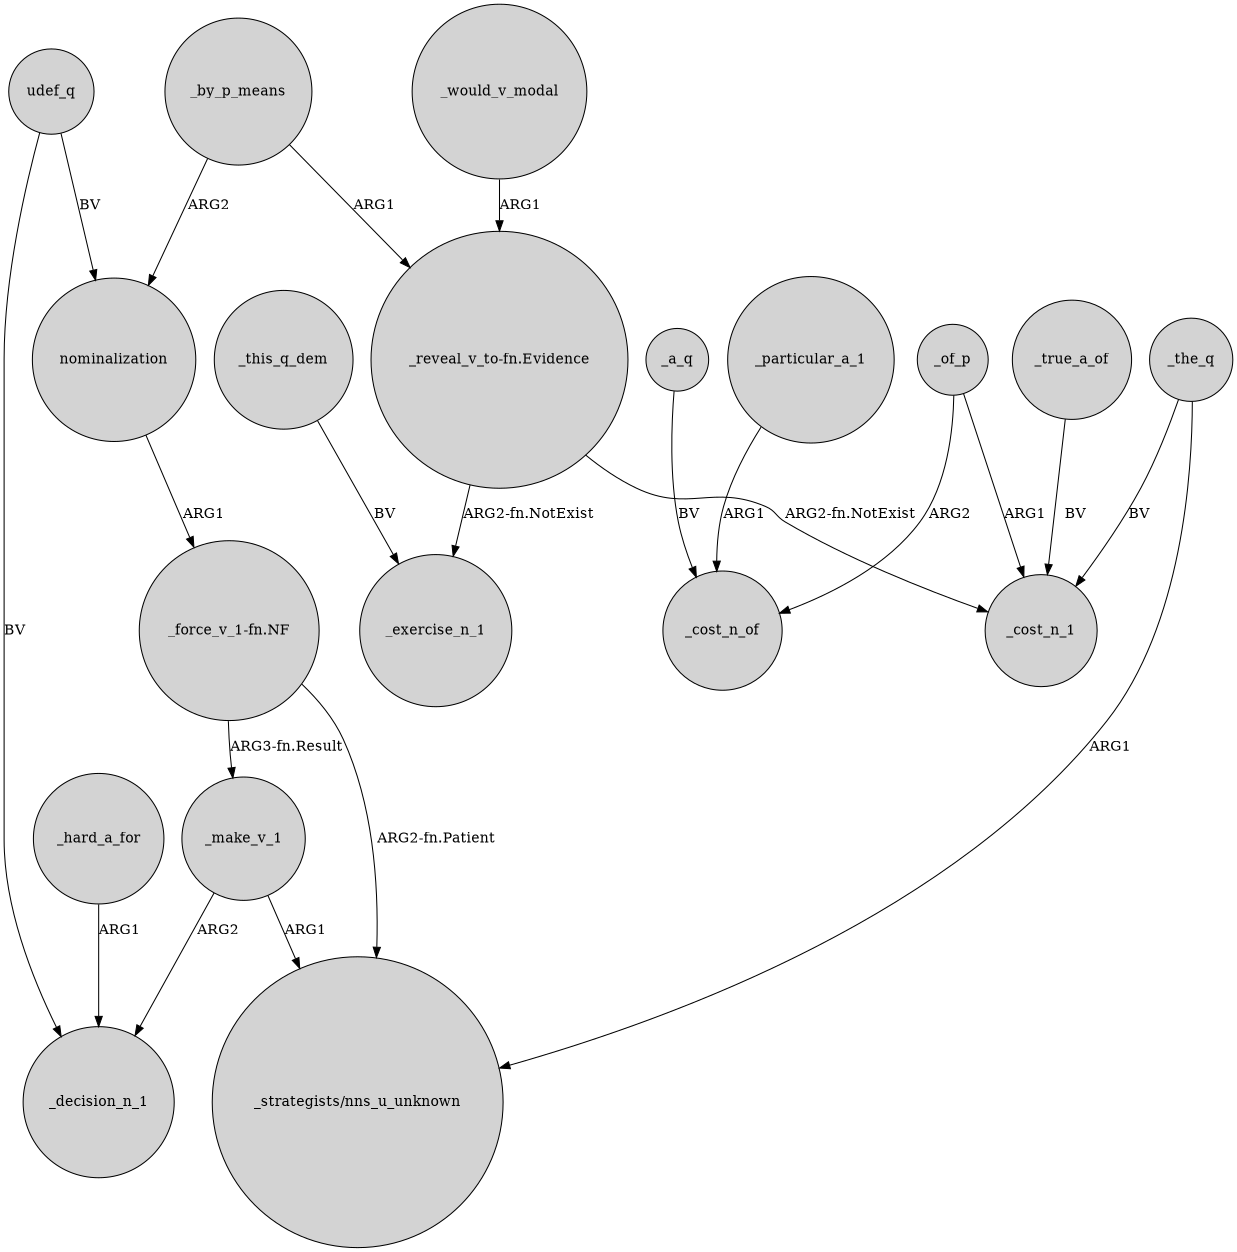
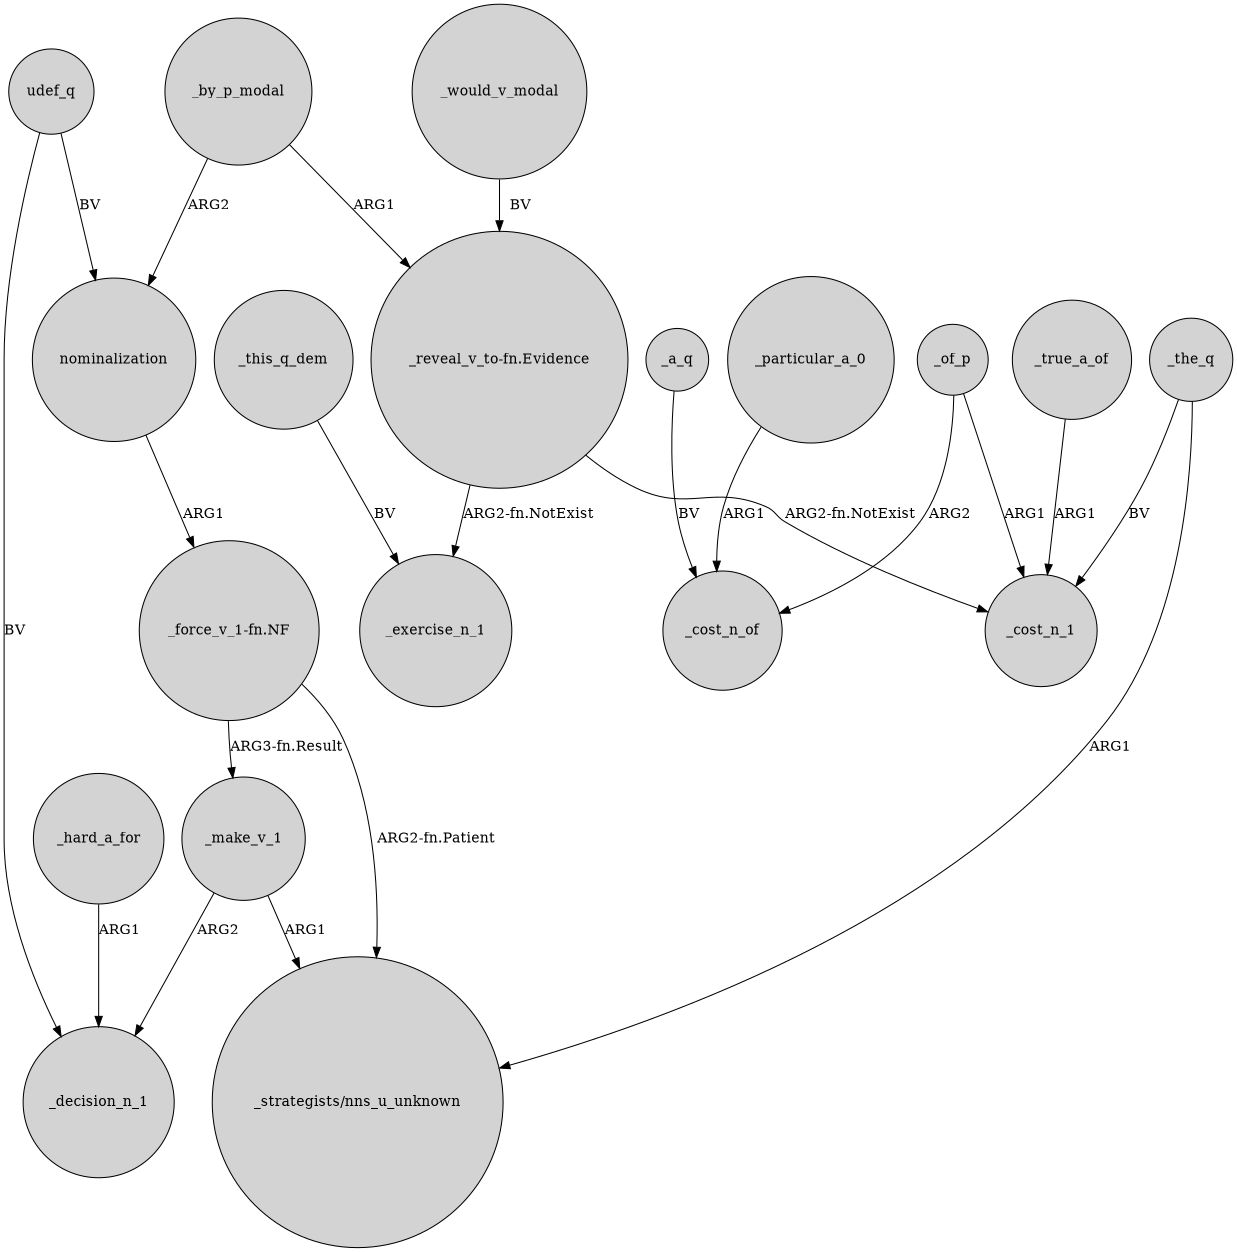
node "_by_p_means": label "_by_p_means" -> "_by_p_modal"
edge "_would_v_modal" -> "_reveal_v_to-fn.Evidence": label "ARG1" -> "BV"
node "_particular_a_1": label "_particular_a_1" -> "_particular_a_0"
edge "_true_a_of" -> "_cost_n_1": label "BV" -> "ARG1"
